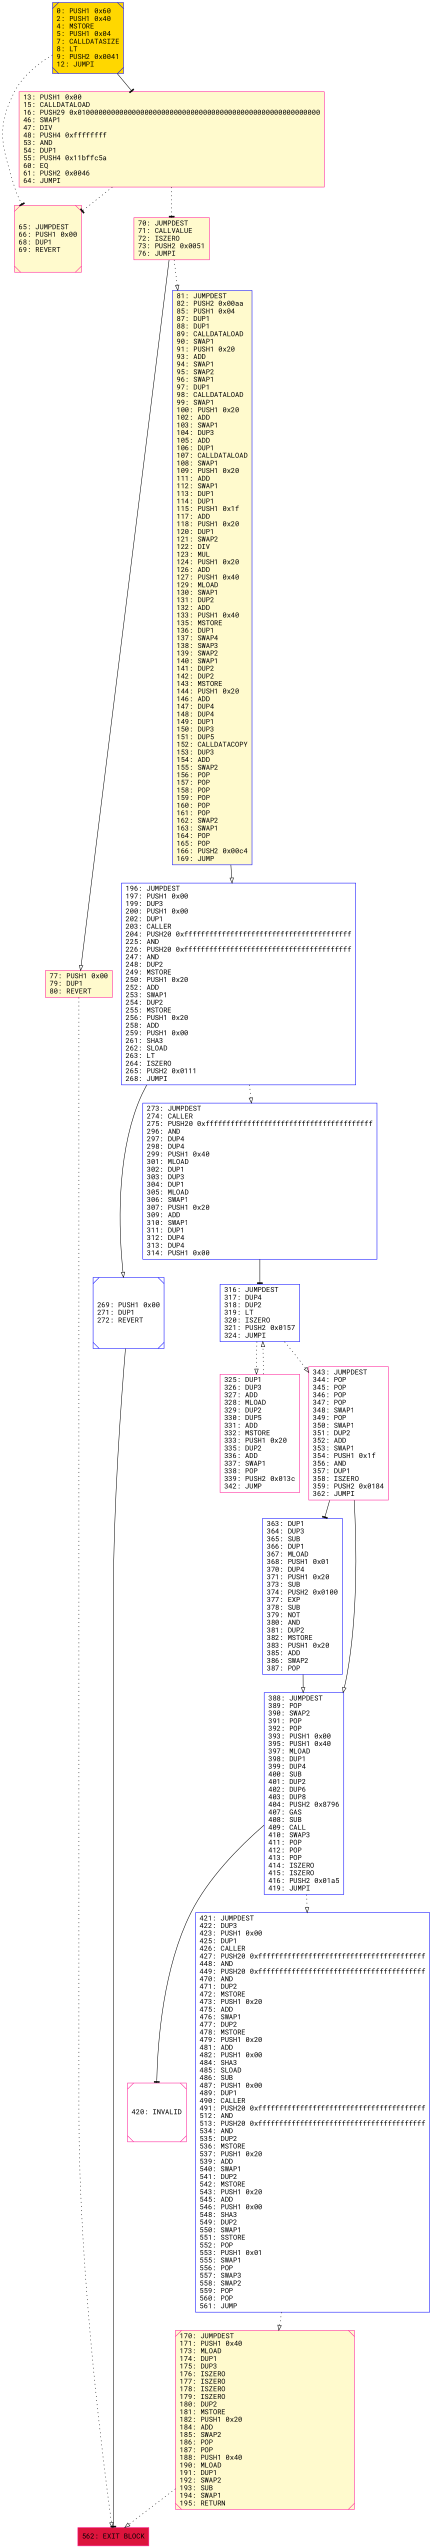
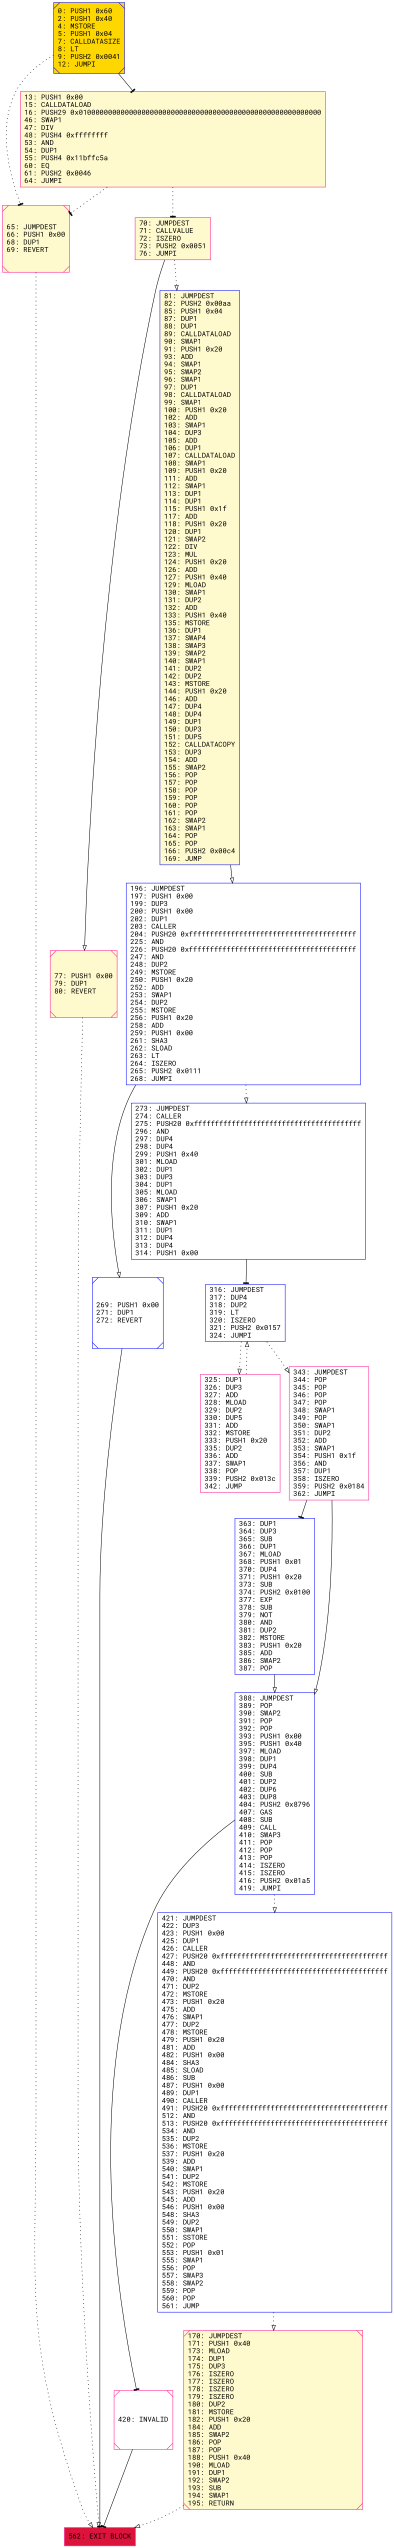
node "77: PUSH1 0x00 79: DUP1 80: REVERT": shape box -> Msquare
edge "65: JUMPDEST 66: PUSH1 0x00 68: DUP1 69: REVERT" -> "562: EXIT BLOCK": added
edge "420: INVALID" -> "562: EXIT BLOCK": added
